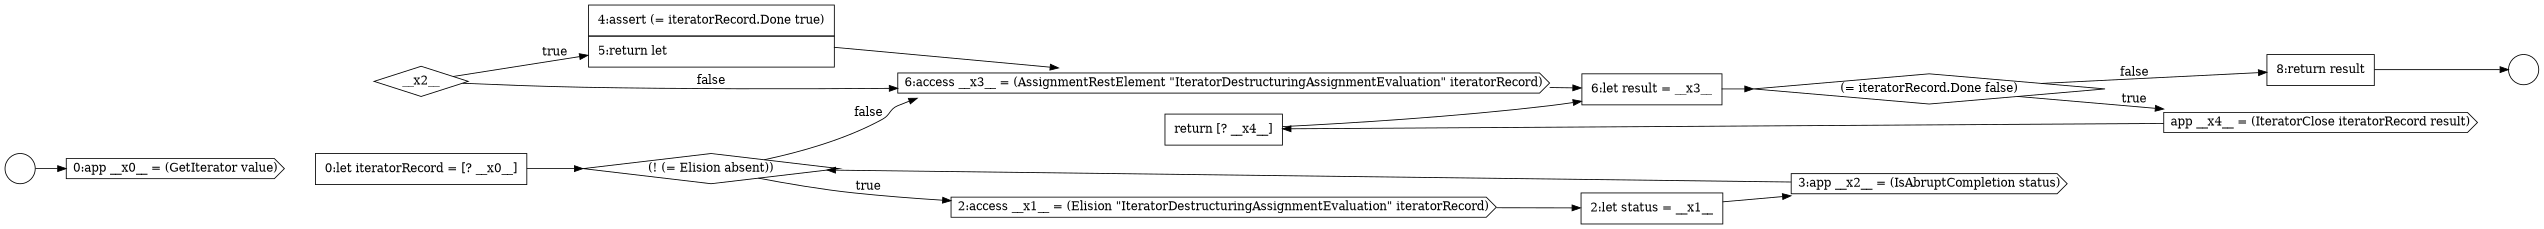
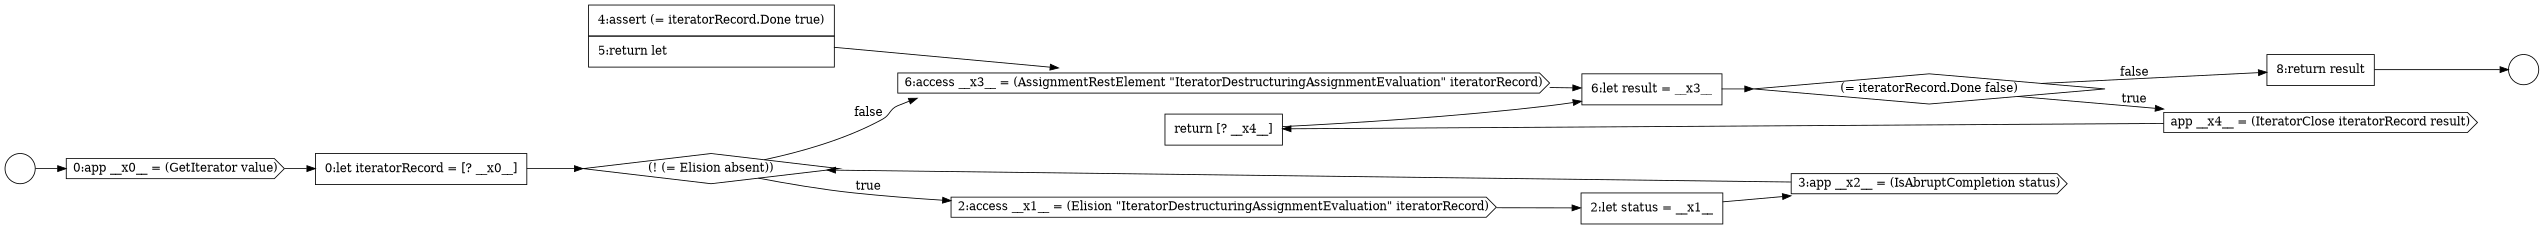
node "__x2__": removed
edge "0:app __x0__ = (GetIterator value)" -> "0:let iteratorRecord = [? __x0__]": added
